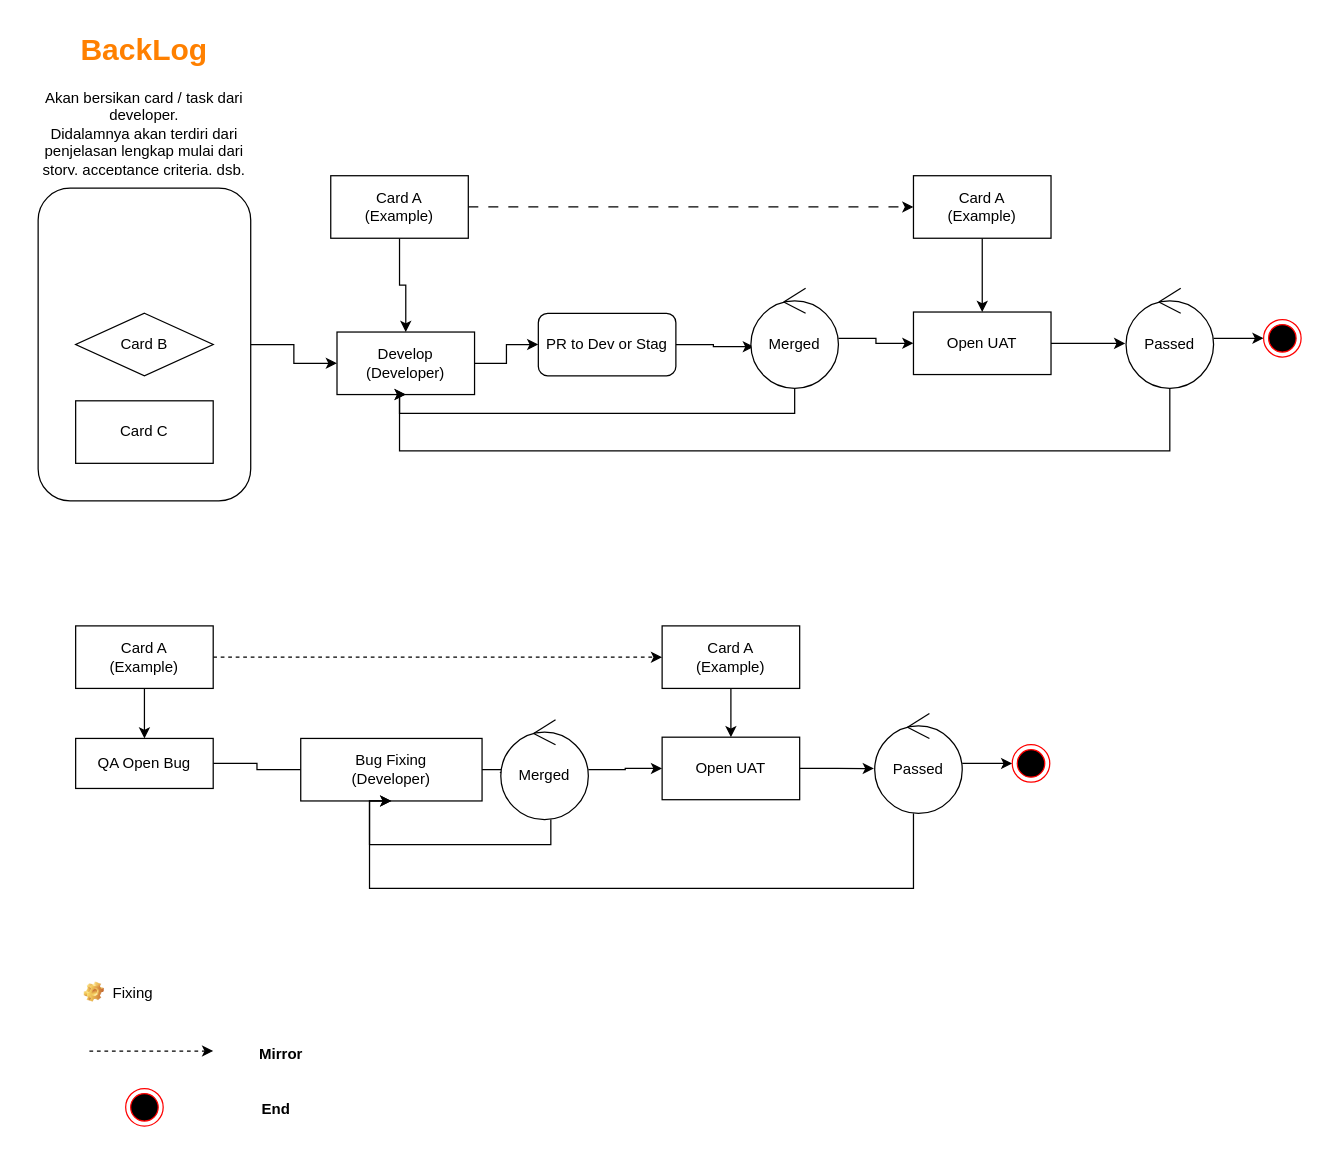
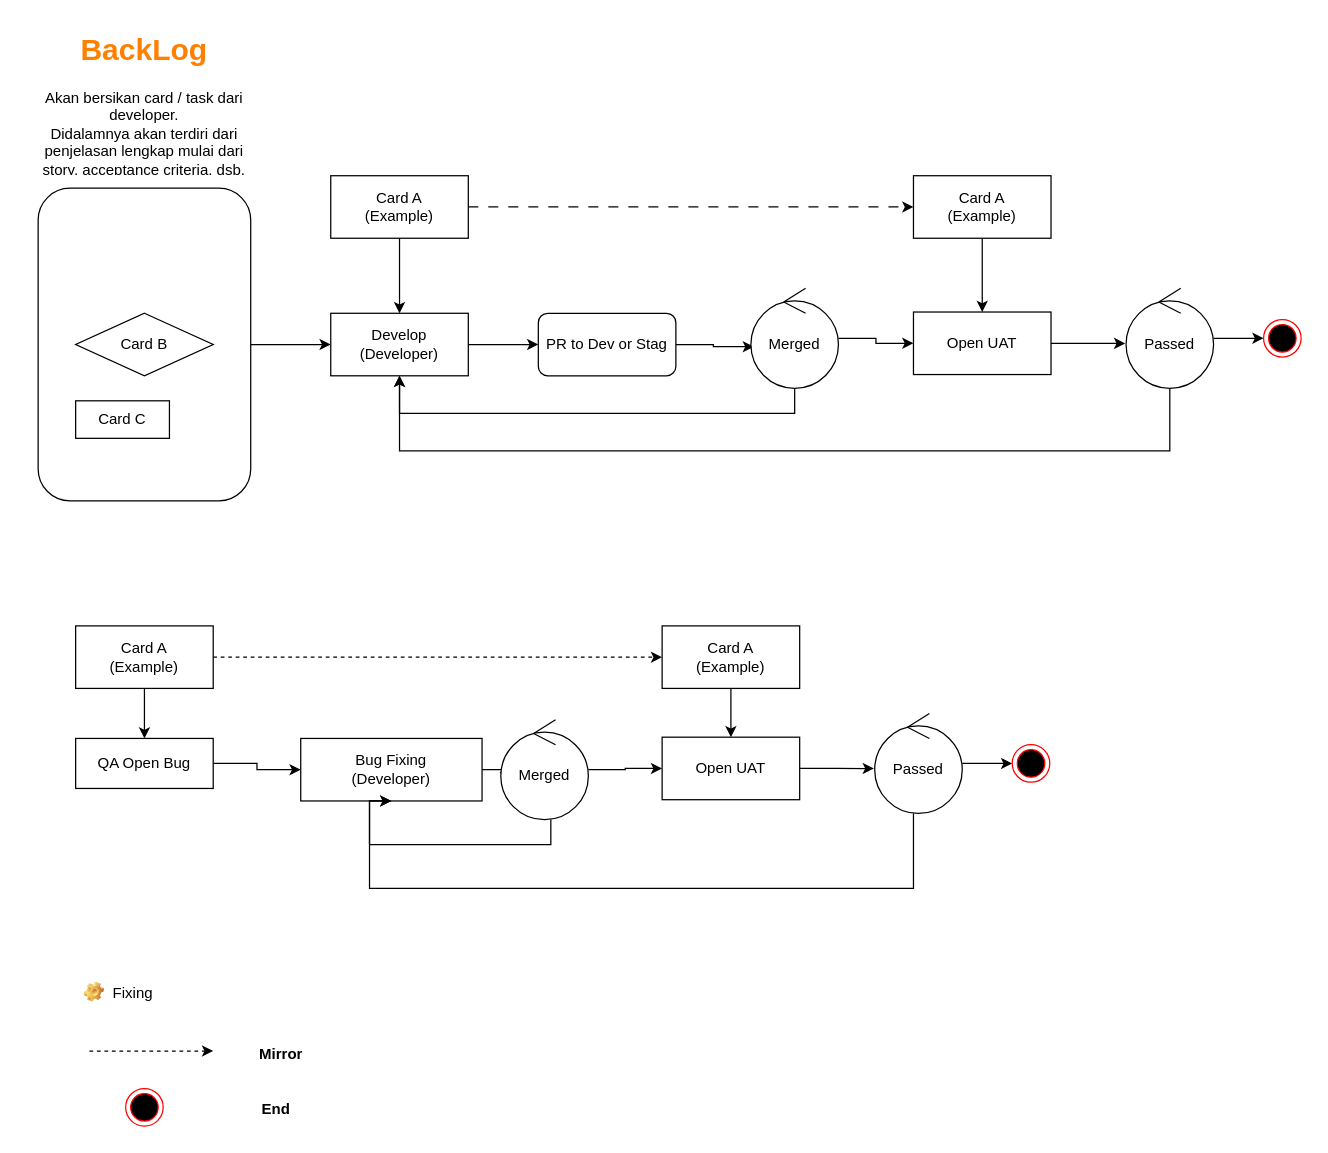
node "Develop (Developer)": moved (406, 363) -> (399, 344)
node "Card C": size 138x63 -> 94x38
edge "QA Open Bug" -- "Bug Fixing (Developer)": arrowhead none -> classic
